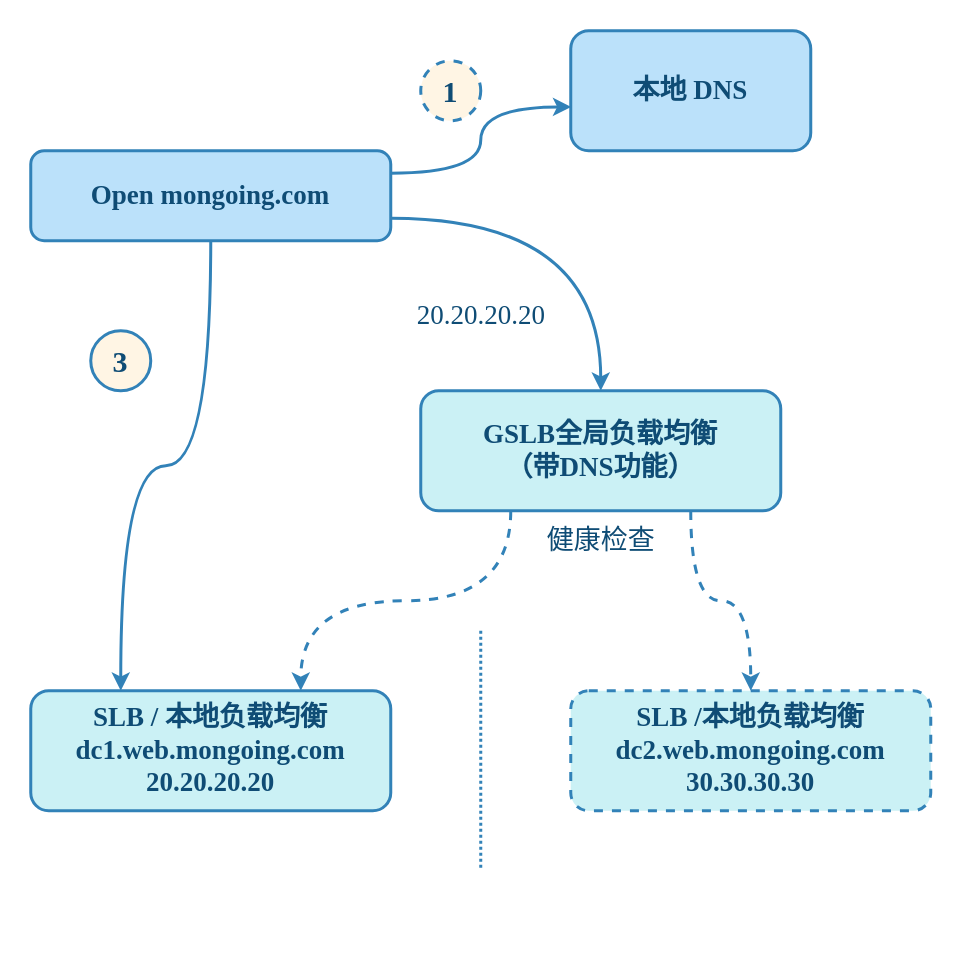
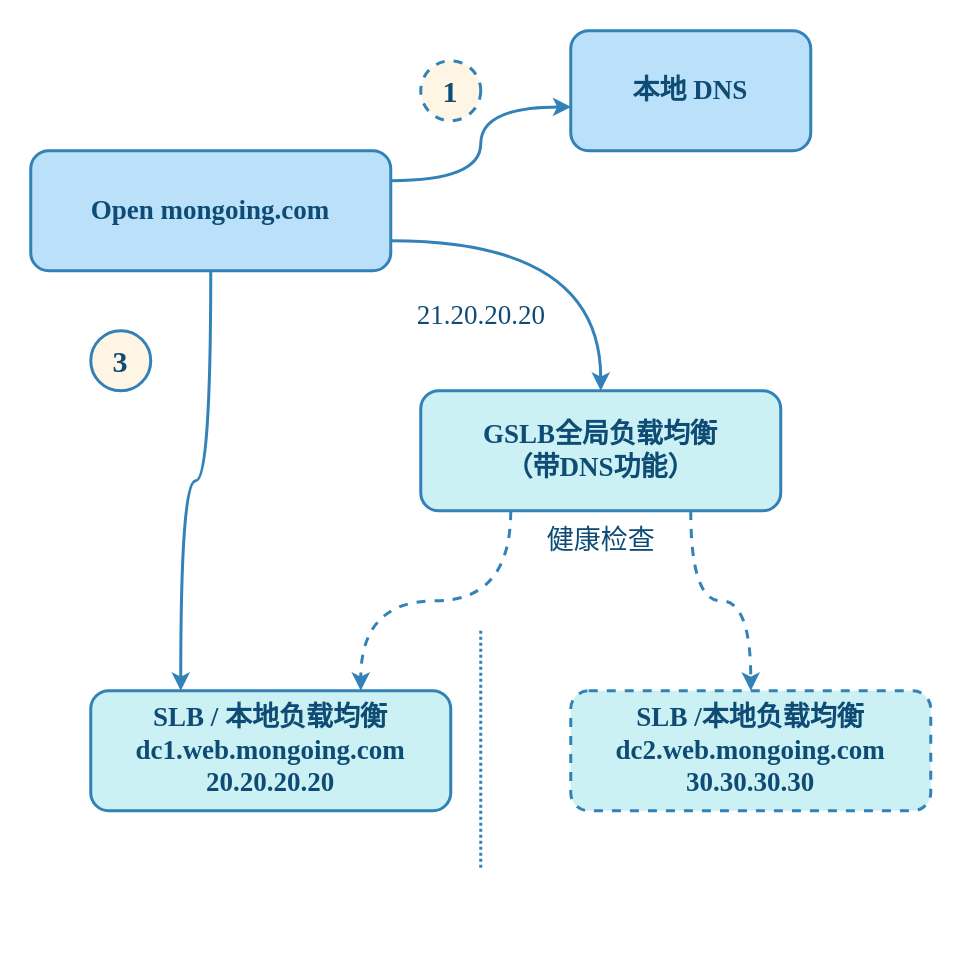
node "Open mongoing.com": size 360x90 -> 360x120
node "20.20.20.20": label "20.20.20.20" -> "21.20.20.20"
node "SLB / 本地负载均衡 dc1.web.mongoing.com 20.20.20.20": moved (211, 751) -> (271, 751)
